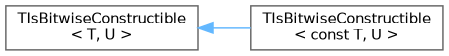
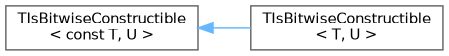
edge "TIsBitwiseConstructible < const T, U >" -> "TIsBitwiseConstructible < T, U >": reversed
